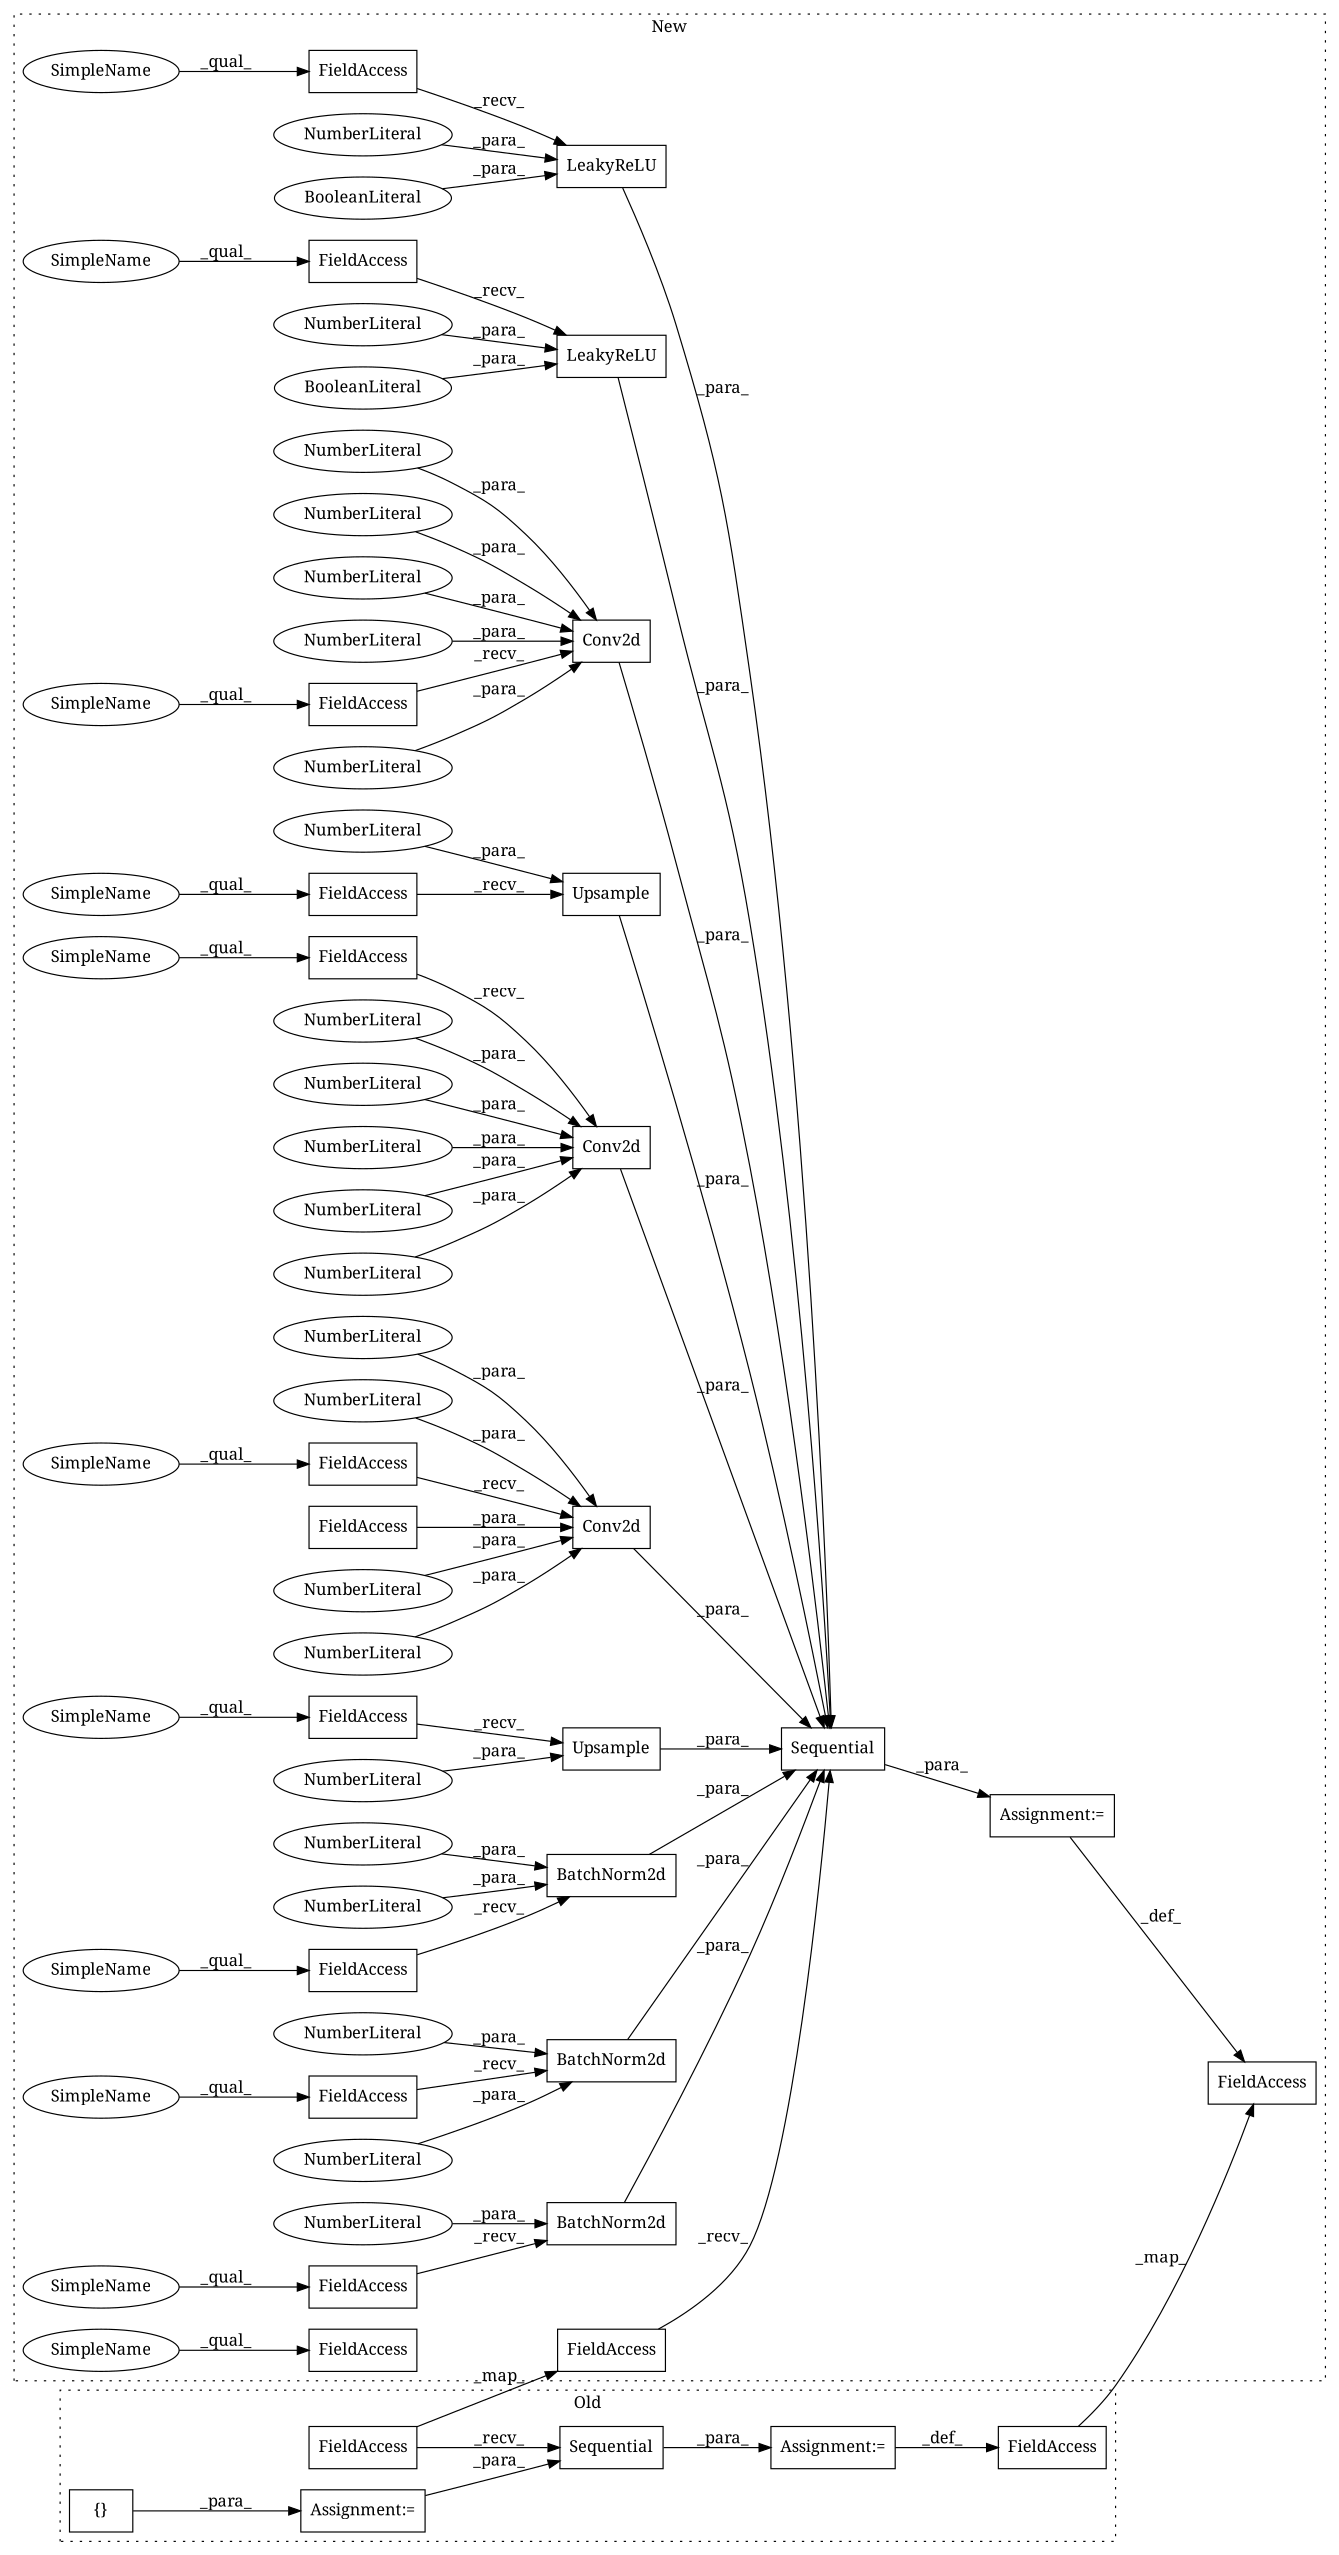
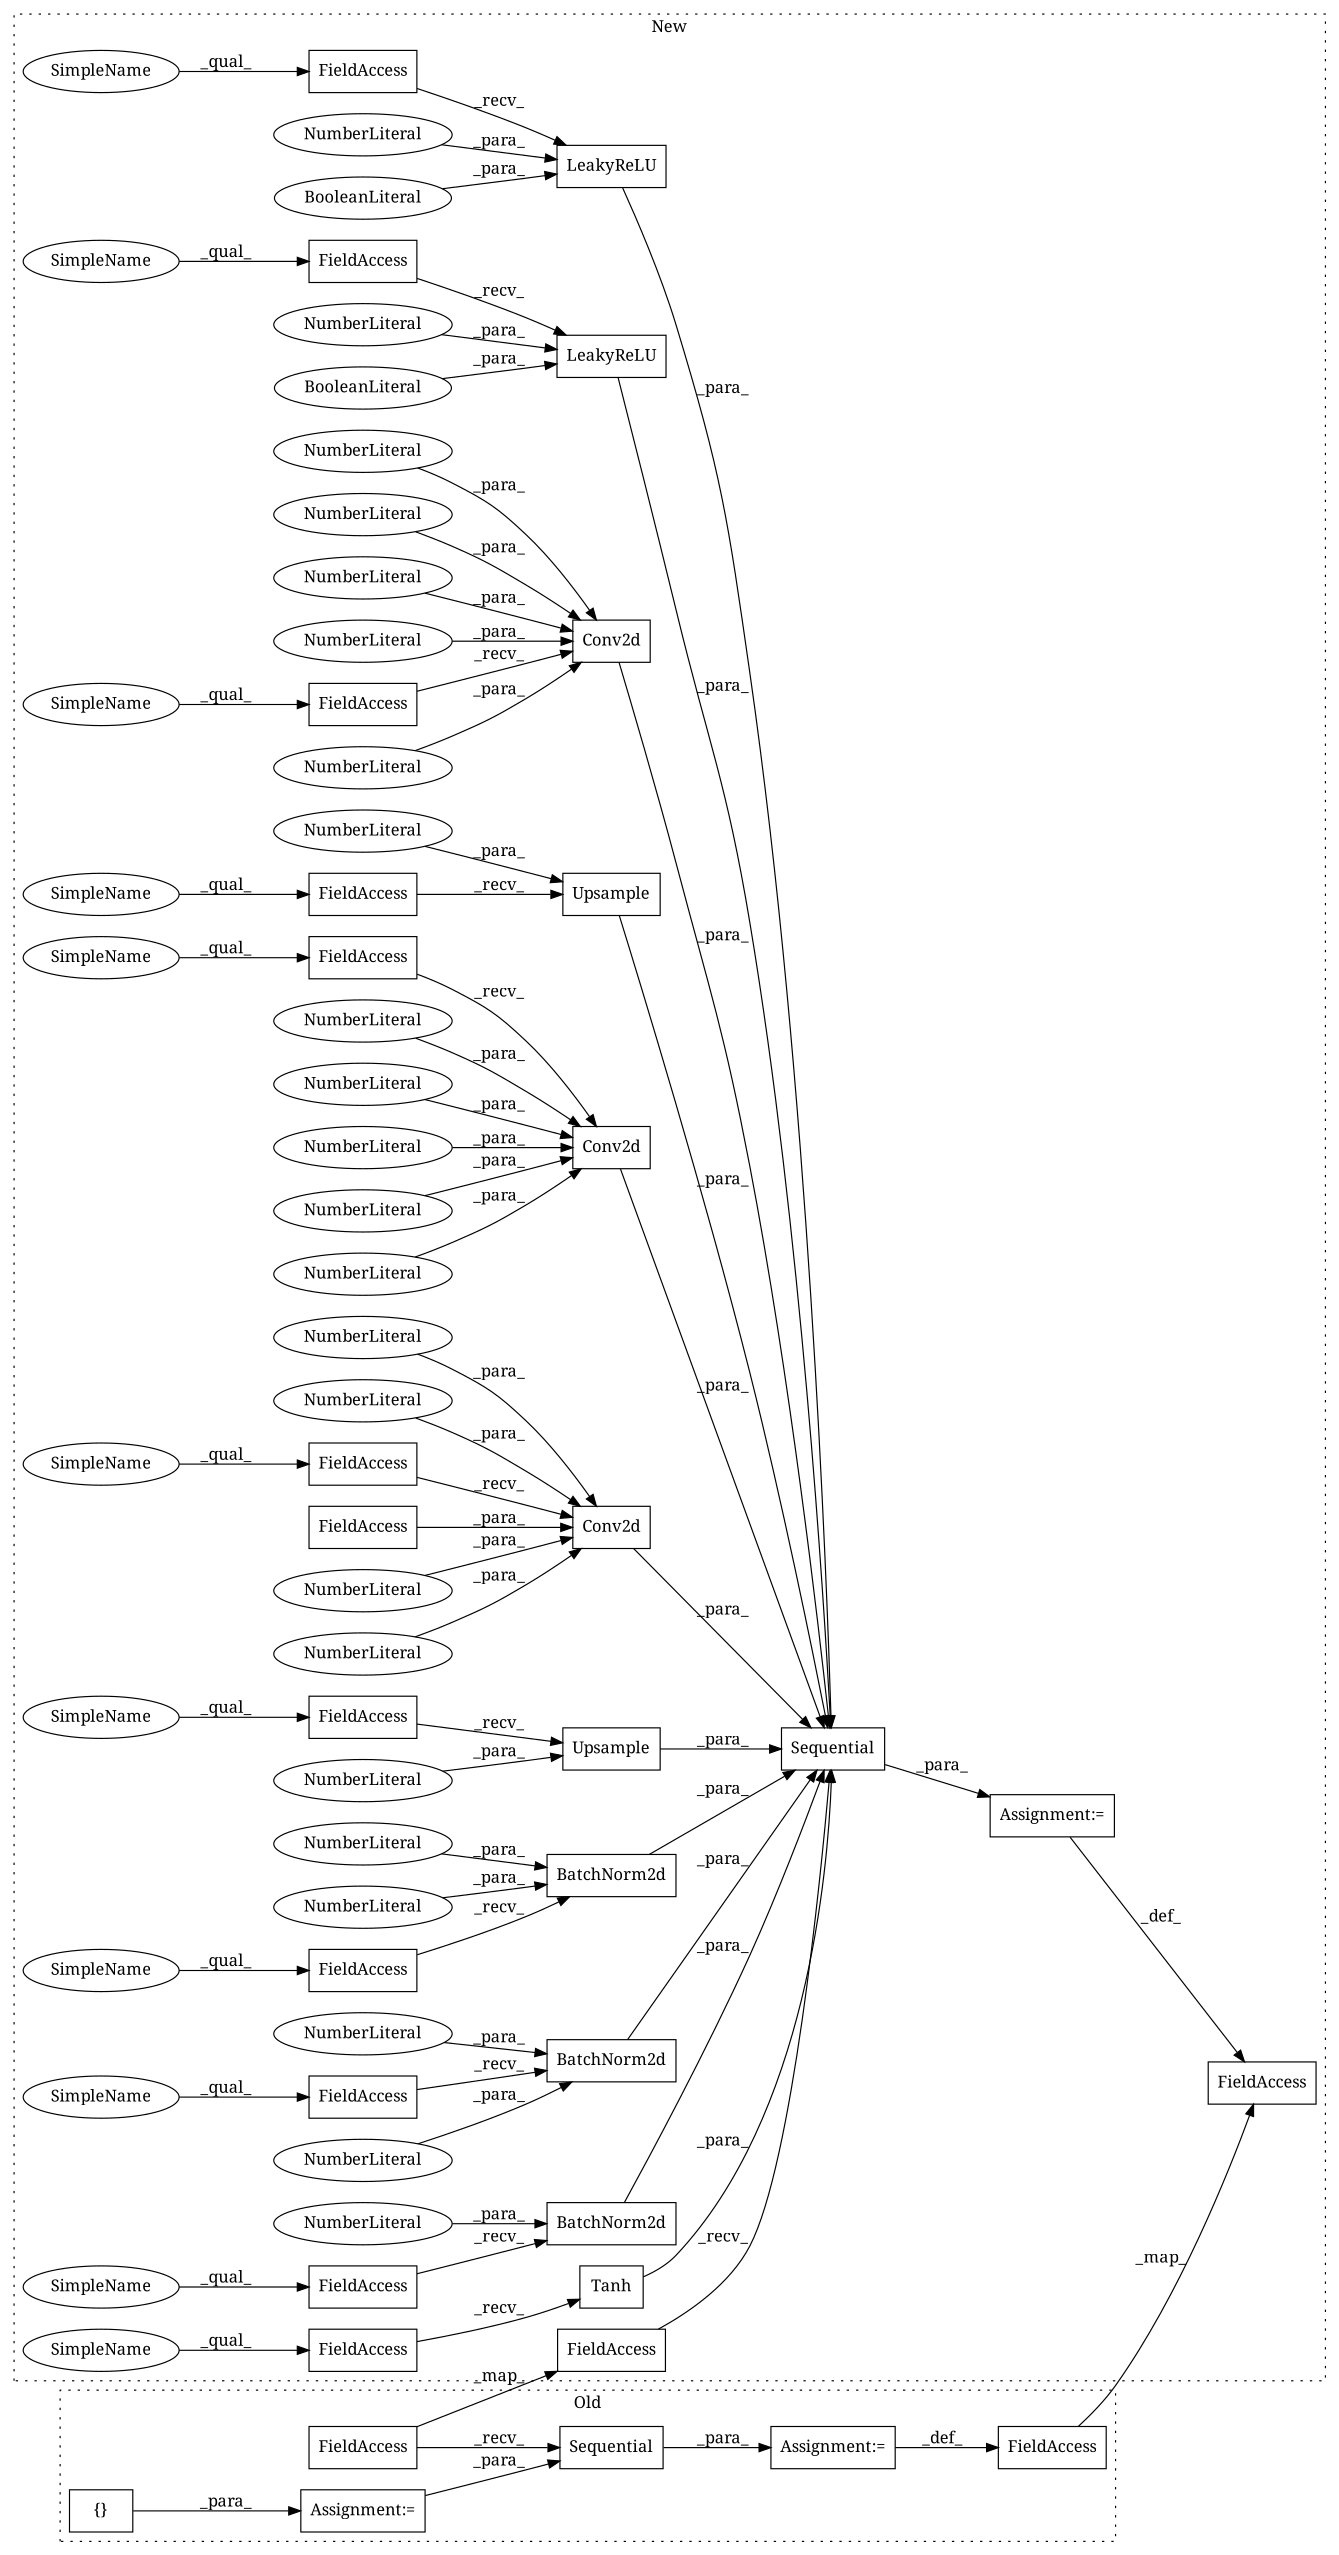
node "Tanh": added
